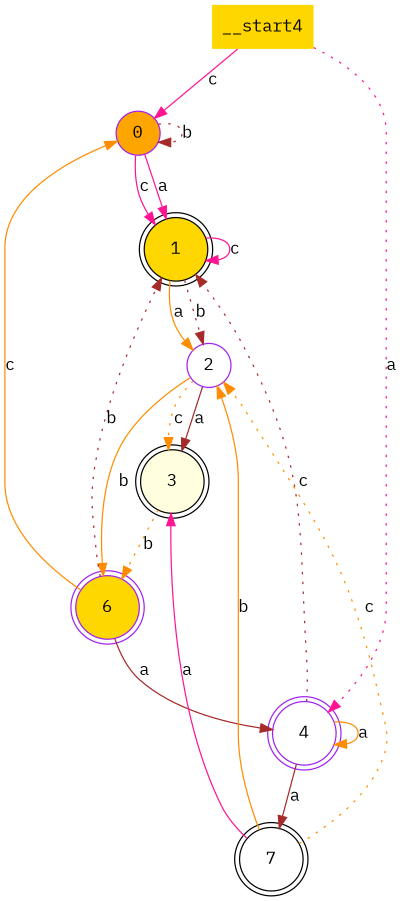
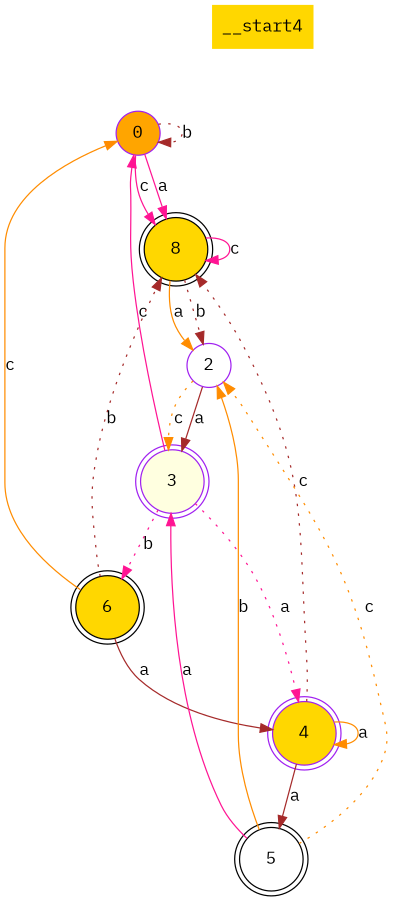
edge "__start4" -> "0": now "3" -> "0"
node "1": label "1" -> "8"
edge "__start4" -> "4": now "3" -> "4"
edge "2" -> "6": removed, label "b"
node "3": color black -> purple
edge "3" -> "6": color darkorange -> deeppink
node "6": color purple -> black
node "4": fillcolor white -> gold
node "7": label "7" -> "5"
